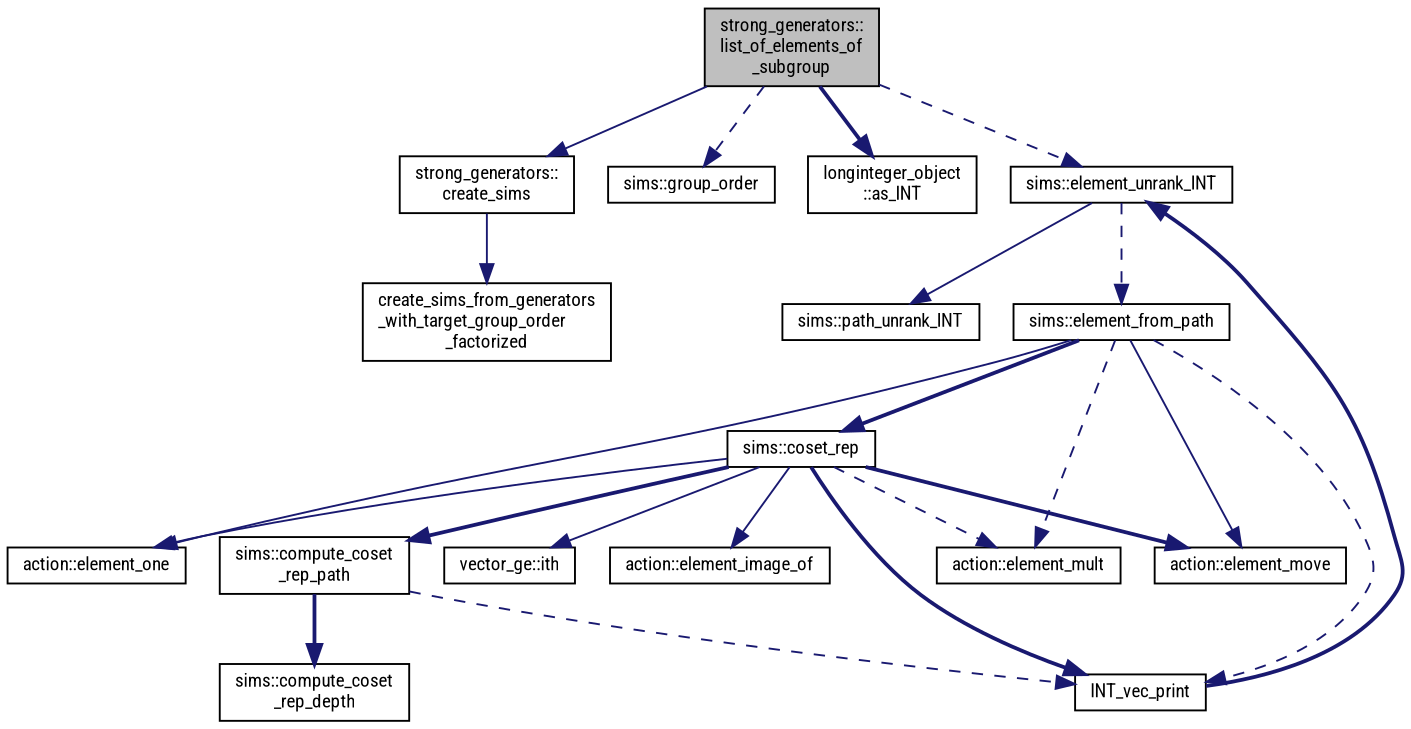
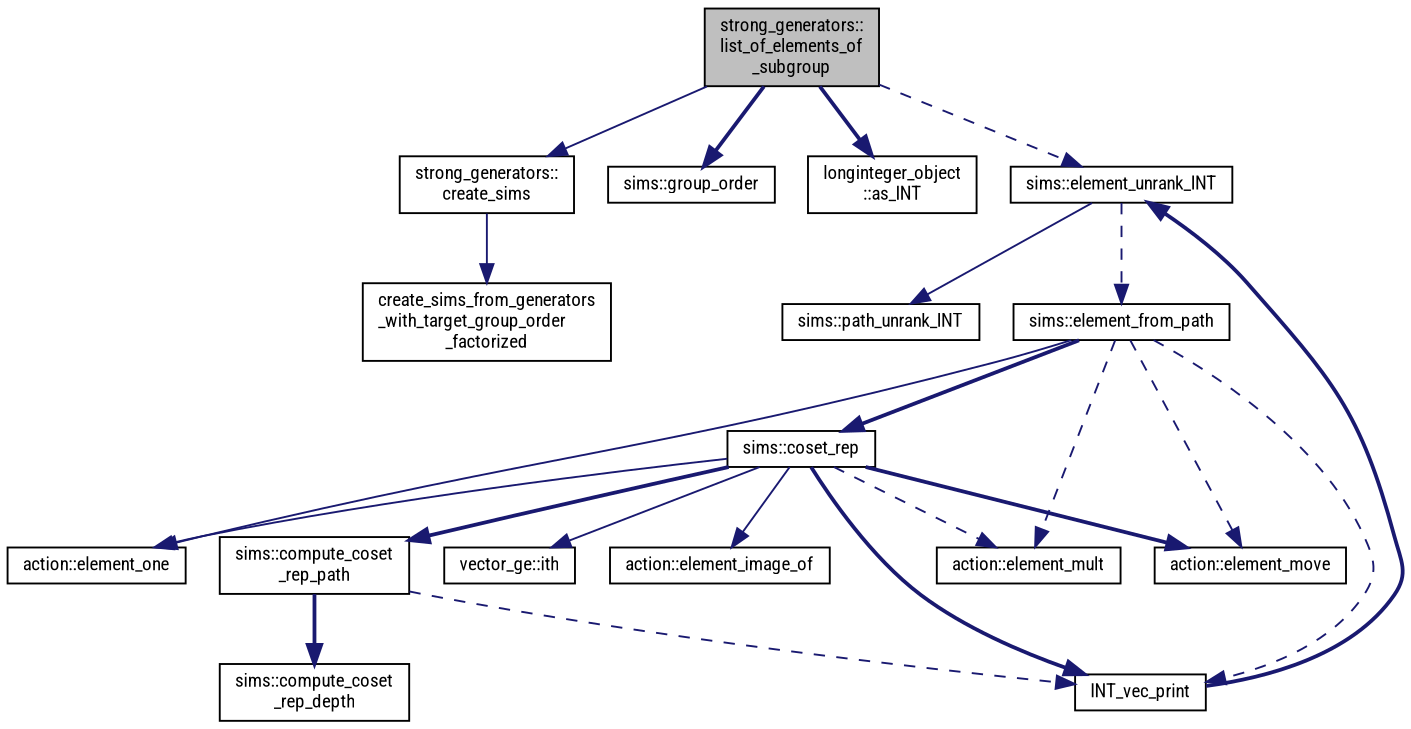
edge "strong_generators:: list_of_elements_of _subgroup" -> "sims::group_order": style dashed -> bold
edge "sims::element_from_path" -> "action::element_move": style solid -> dashed
